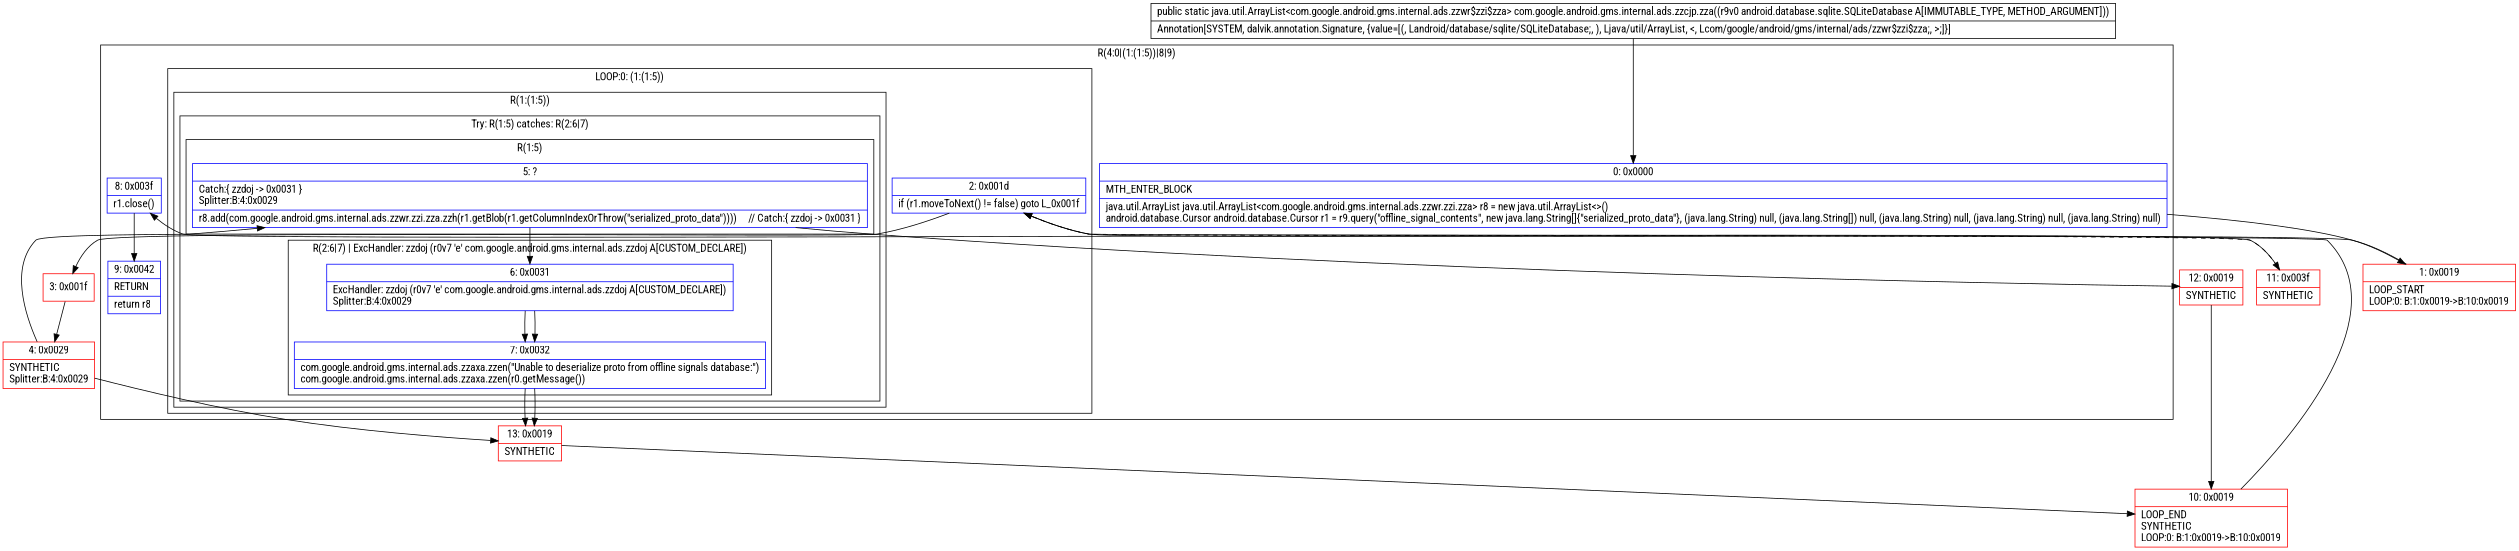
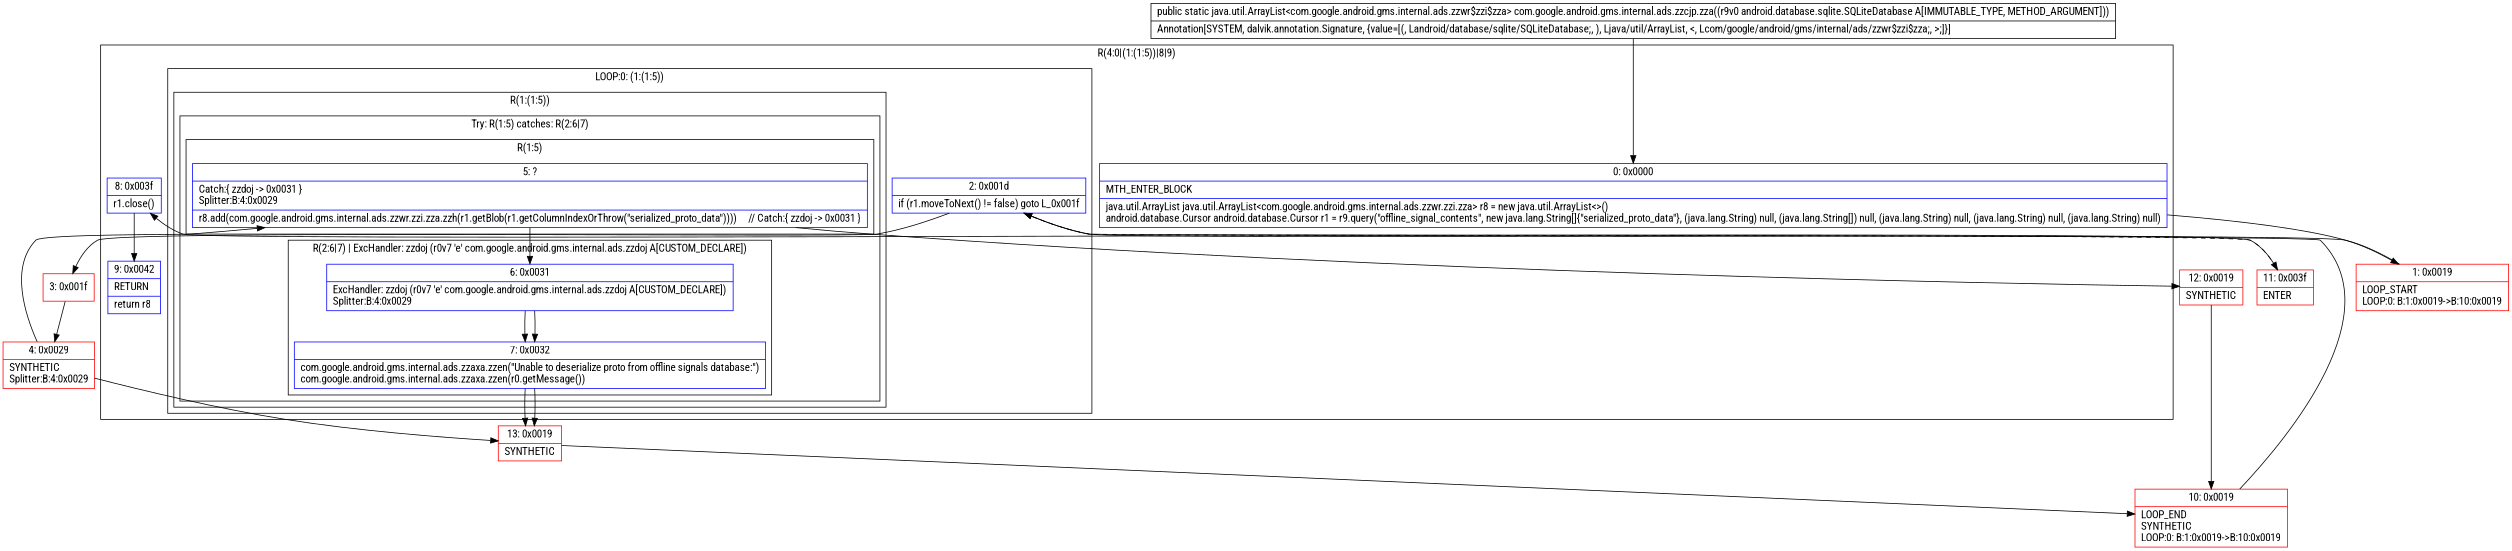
node "11: 0x003f": text "SYNTHETIC" -> "ENTER"
